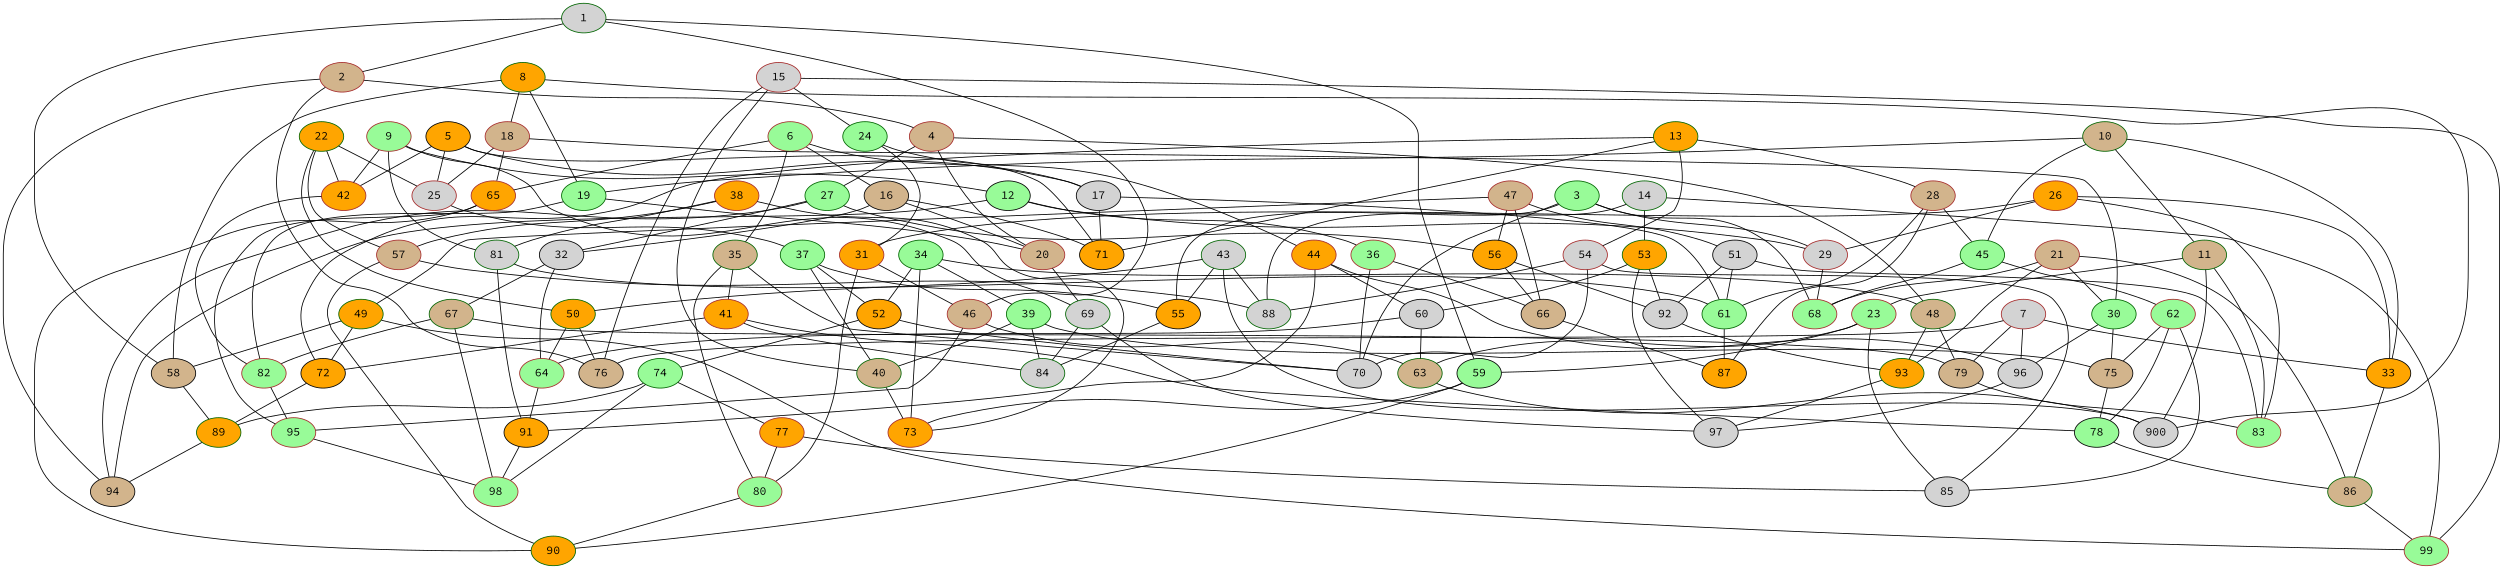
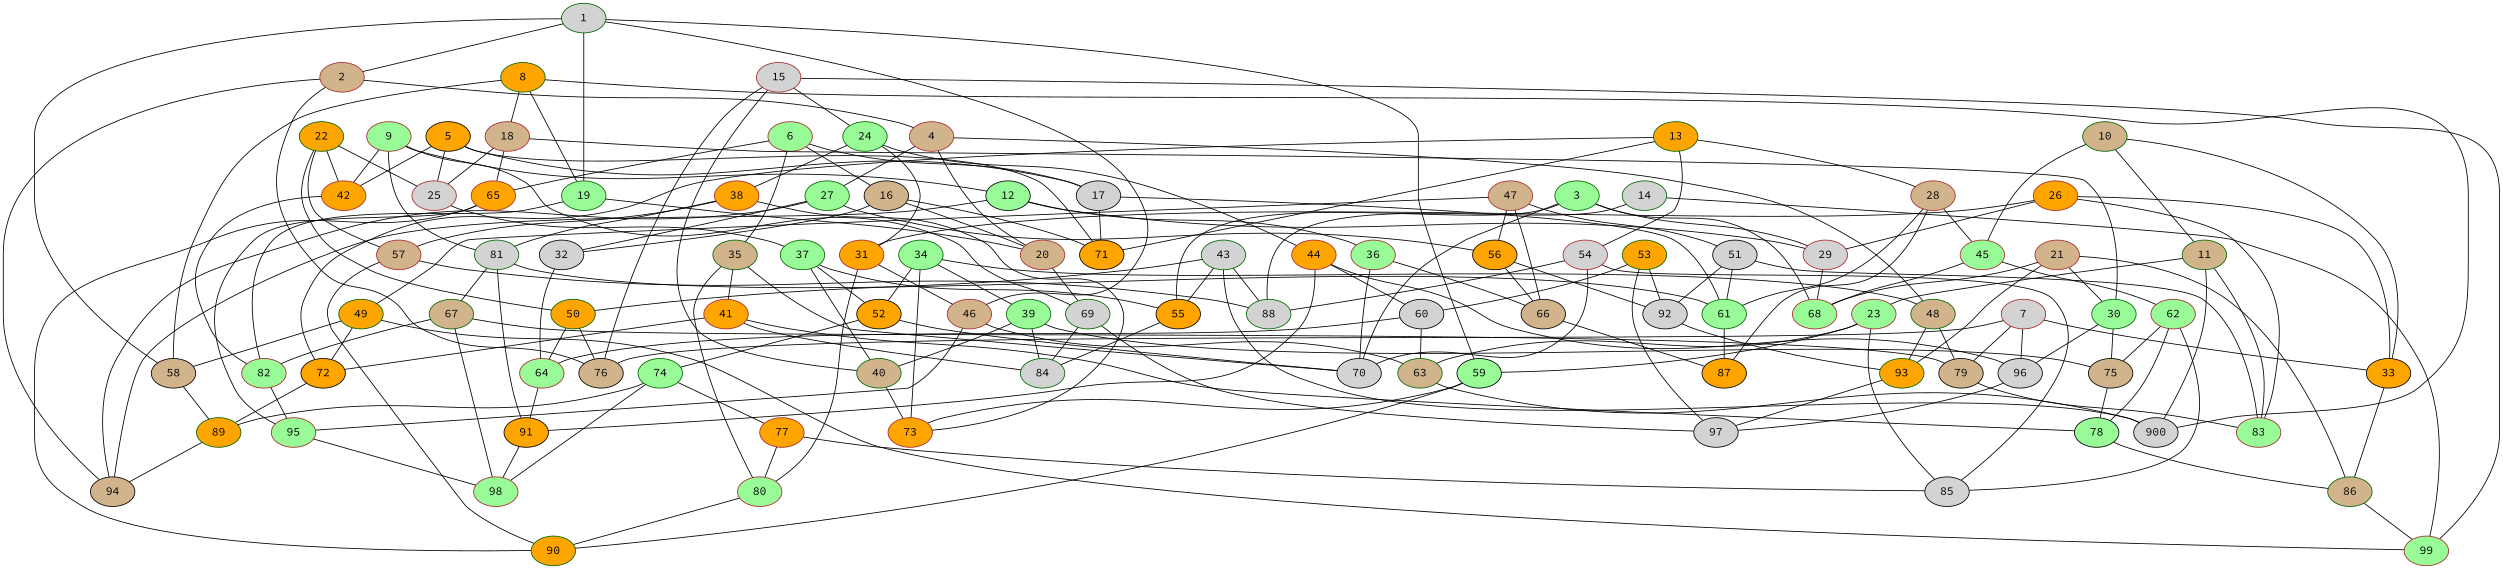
edge "10" -- "19": now "1" -- "19"
edge "24" -- "38": added
edge "14" -- "53": removed
node "45": color darkgreen -> brown
edge "32" -- "67": now "81" -- "67"
